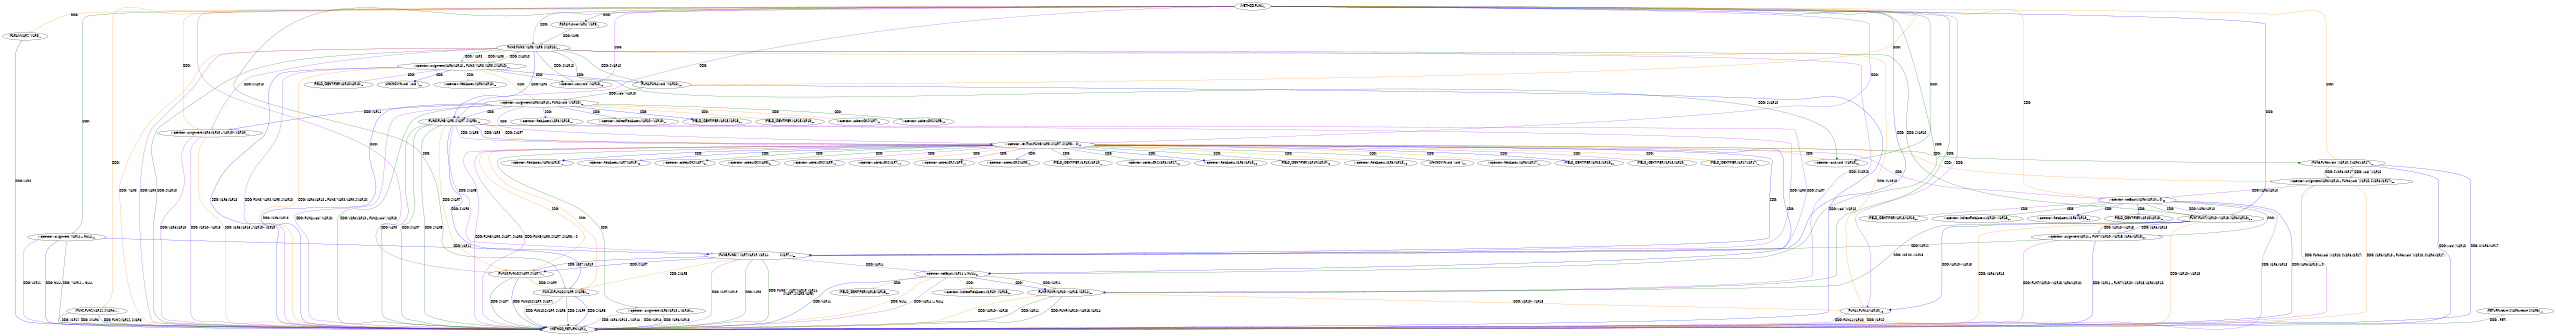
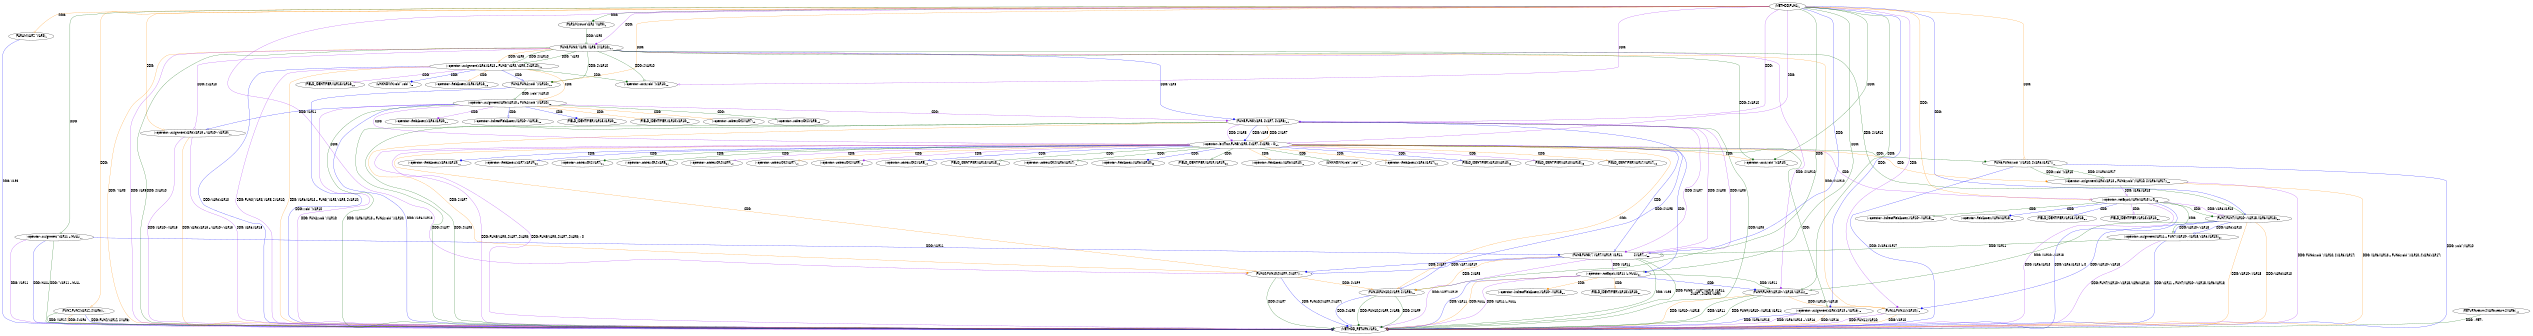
edge "(METHOD,FUN1)" -> "(<operator>.assignment,VAR6.VAR13 = VAR16)": added, label "DDG:"
